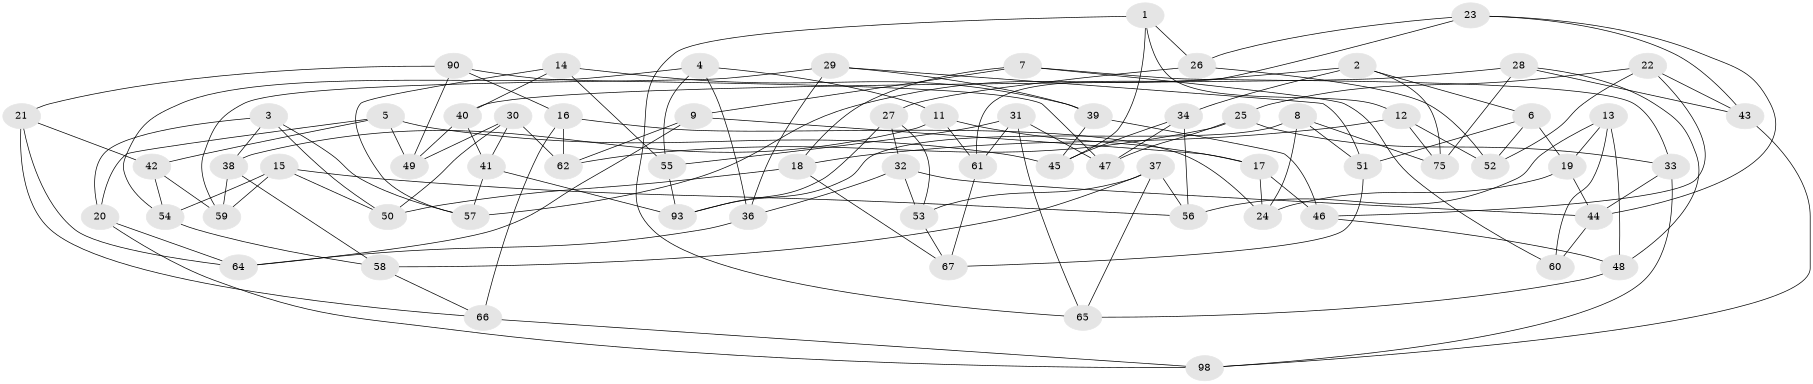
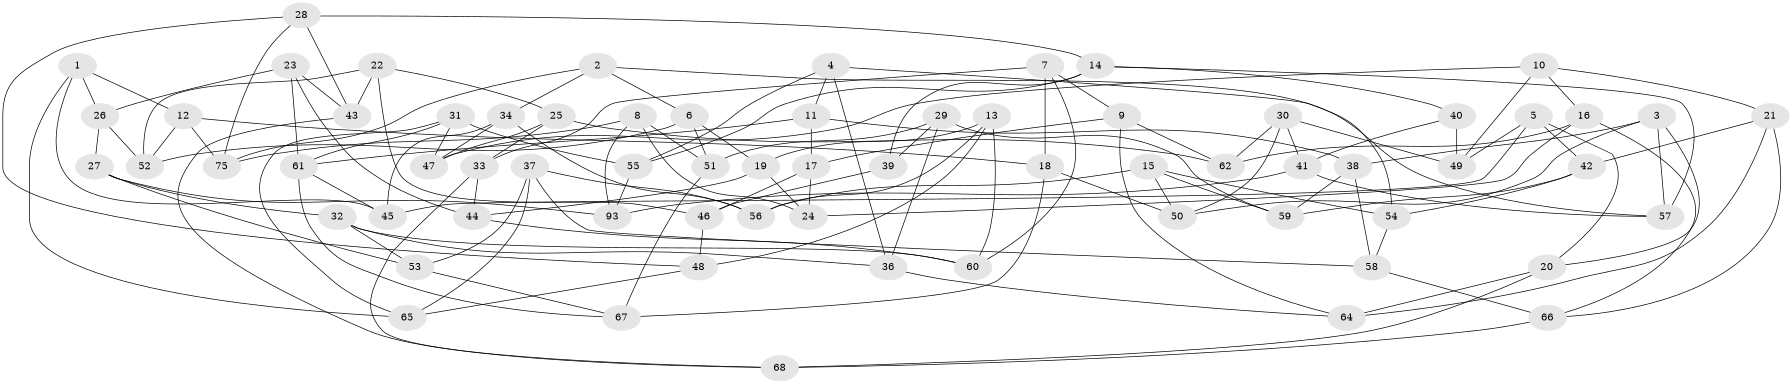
node "90": label "90" -> "10"
edge "28" -- "40": now "28" -- "14"
edge "39" -- "45": now "61" -- "45"
edge "32" -- "44": now "32" -- "60"
node "98": label "98" -> "68"
